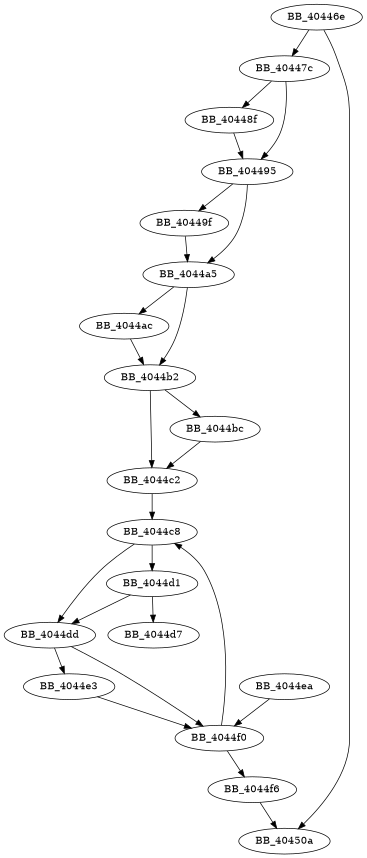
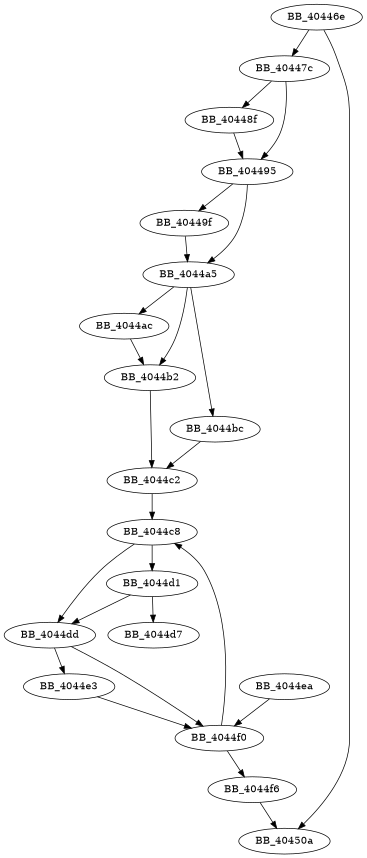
edge "BB_4044b2" -> "BB_4044bc": now "BB_4044a5" -> "BB_4044bc"
